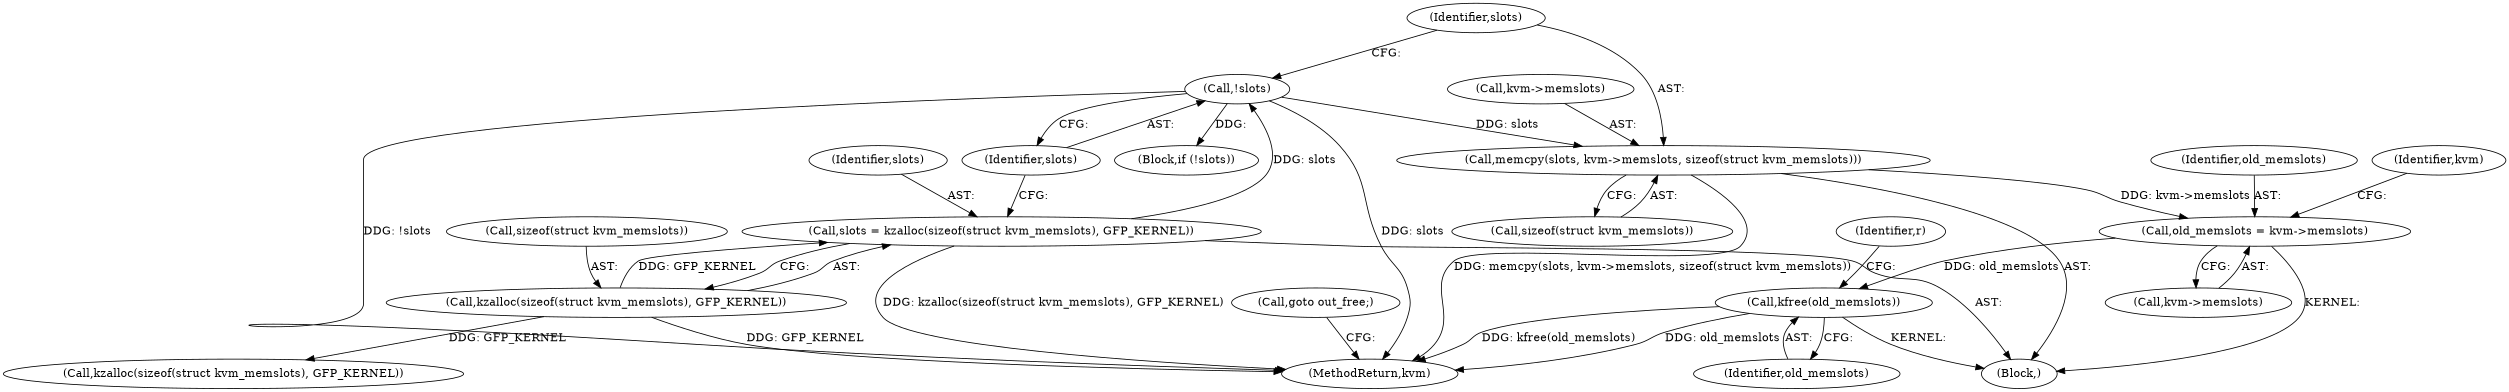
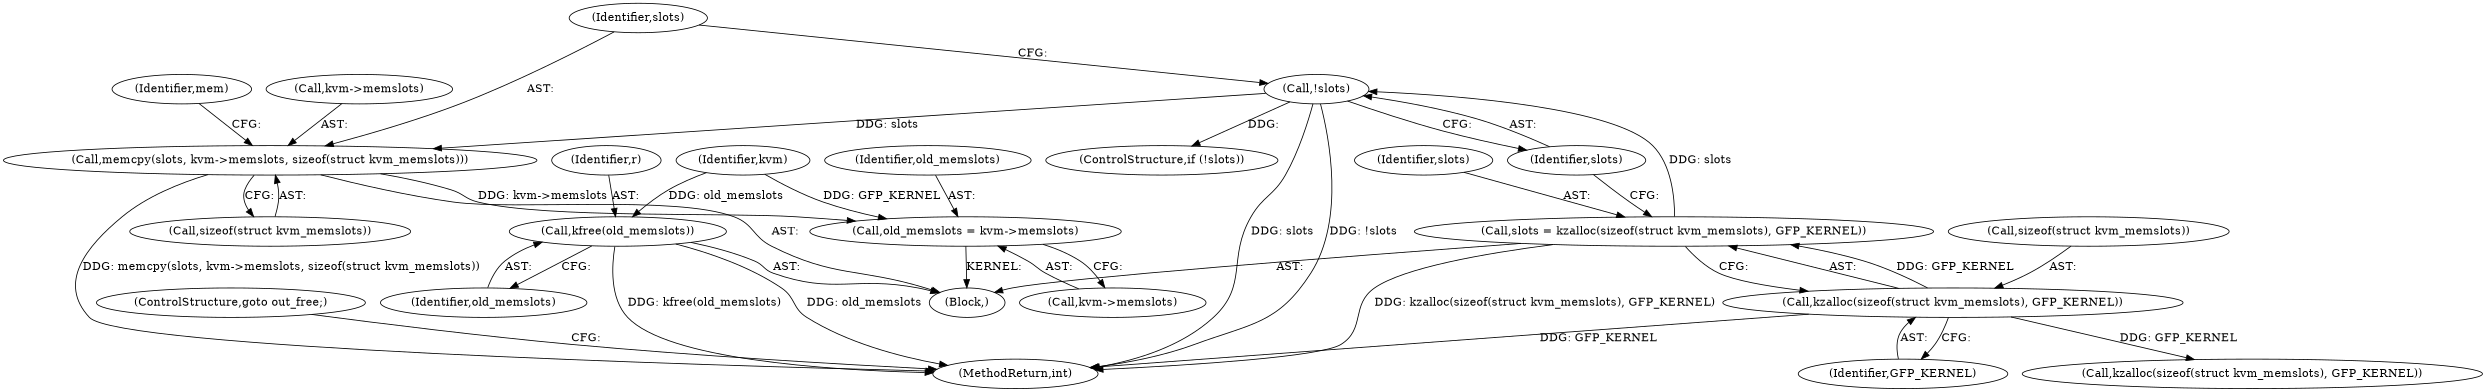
node "(Identifier,mem)": added
node "(Block,if (!slots))": label "(Block,if (!slots))" -> "(ControlStructure,if (!slots))"
edge "(Identifier,kvm)" -> "(Call,old_memslots = kvm->memslots)": label "CFG: " -> "DDG: GFP_KERNEL"
edge "(Call,old_memslots = kvm->memslots)" -> "(Call,kfree(old_memslots))": now "(Identifier,kvm)" -> "(Call,kfree(old_memslots))"
edge "(Identifier,r)" -> "(Call,kfree(old_memslots))": label "CFG: " -> "AST: "
node "(Call,goto out_free;)": label "(Call,goto out_free;)" -> "(ControlStructure,goto out_free;)"
edge "(Call,kfree(old_memslots))" -> "(Block,)": label "KERNEL: " -> "AST: "
node "(MethodReturn,kvm)": label "(MethodReturn,kvm)" -> "(MethodReturn,int)"
node "(Identifier,GFP_KERNEL)": added
